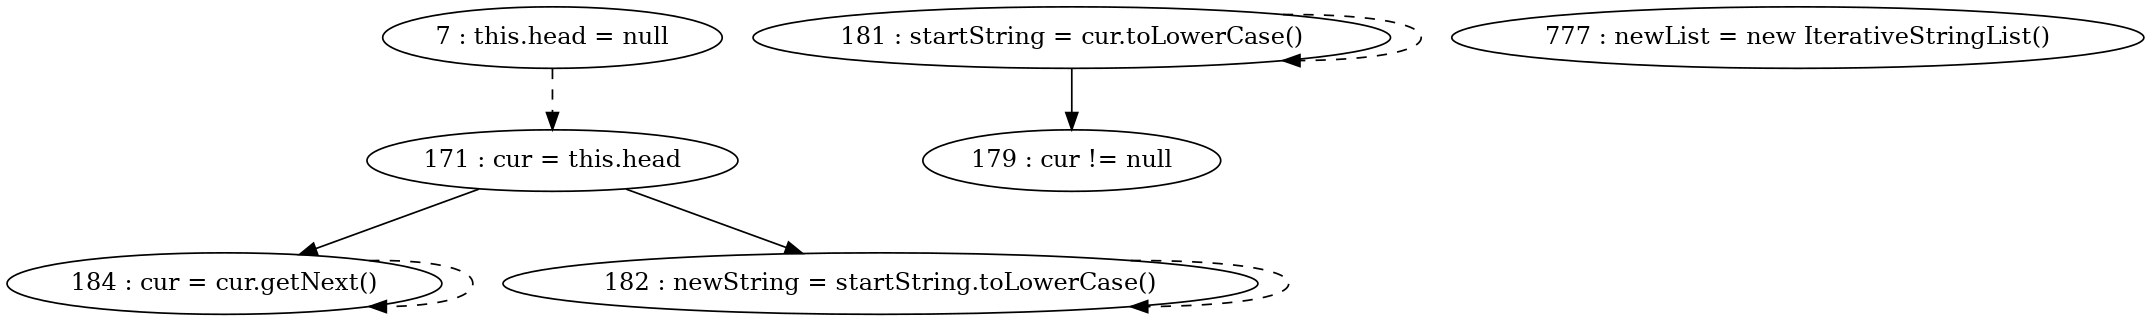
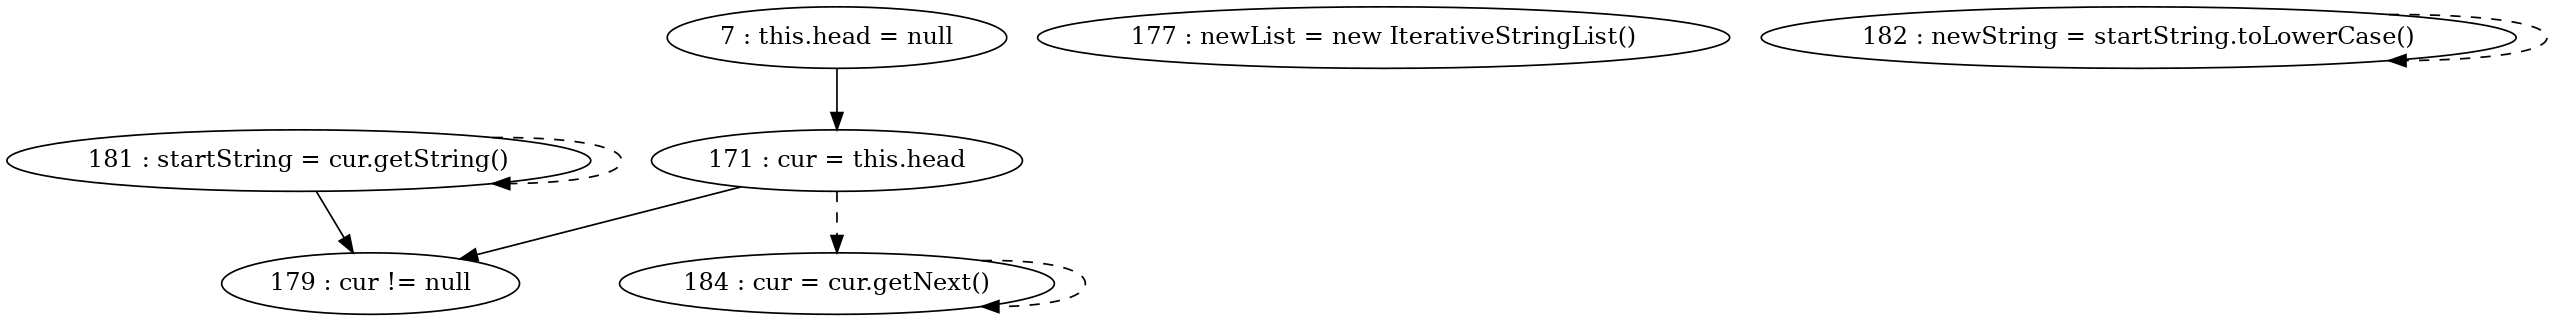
node "181 : startString = cur.toLowerCase()": label "181 : startString = cur.toLowerCase()" -> "181 : startString = cur.getString()"
node "777 : newList = new IterativeStringList()": label "777 : newList = new IterativeStringList()" -> "177 : newList = new IterativeStringList()"
edge "7 : this.head = null" -> "171 : cur = this.head": style dashed -> solid
edge "171 : cur = this.head" -> "182 : newString = startString.toLowerCase()": now "171 : cur = this.head" -> "179 : cur != null"
edge "171 : cur = this.head" -> "184 : cur = cur.getNext()": style solid -> dashed
